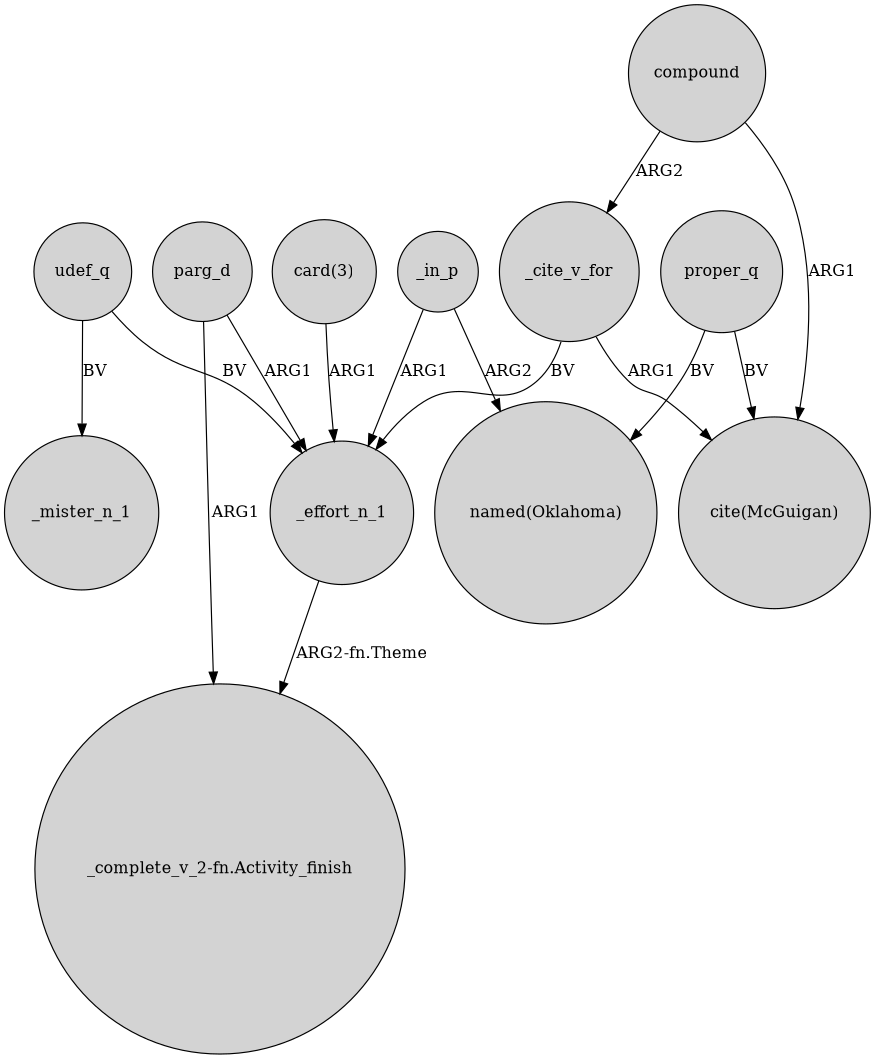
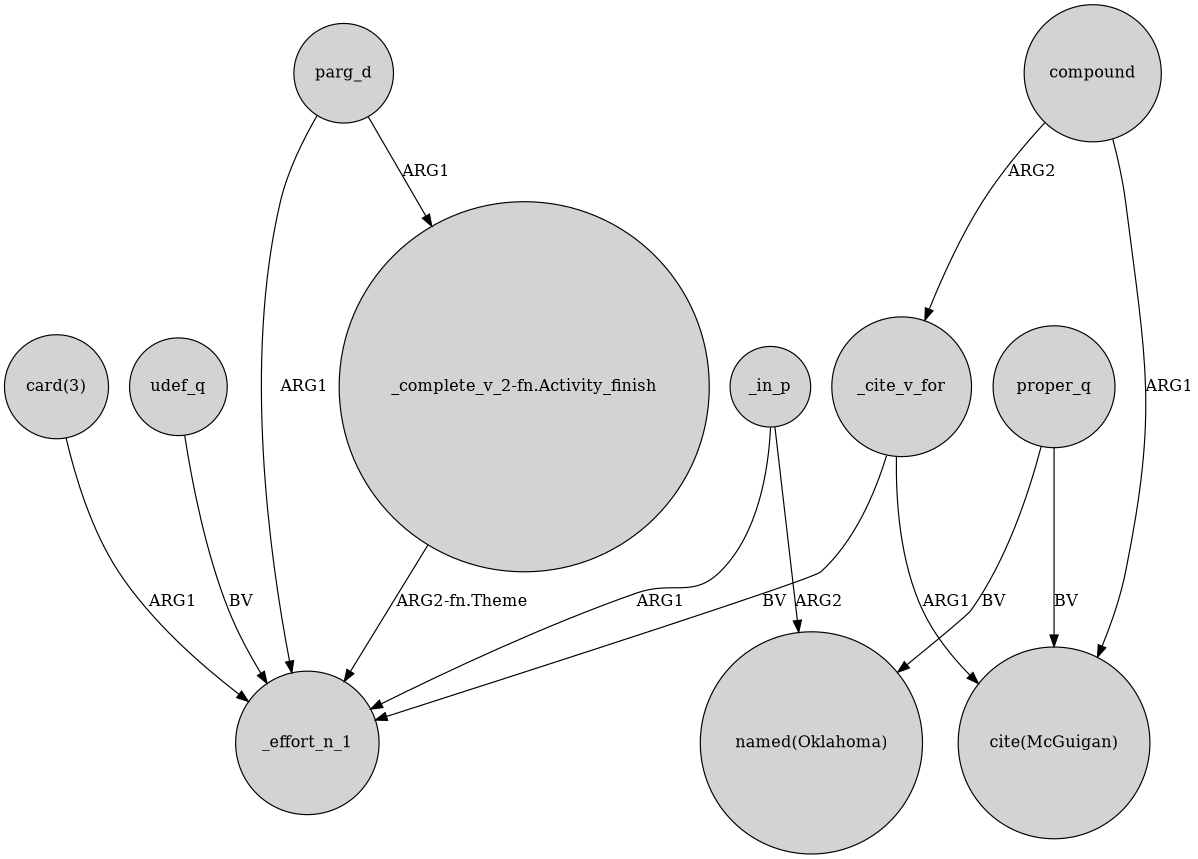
node "_mister_n_1": removed
edge "_effort_n_1" -> "_complete_v_2-fn.Activity_finish": reversed
